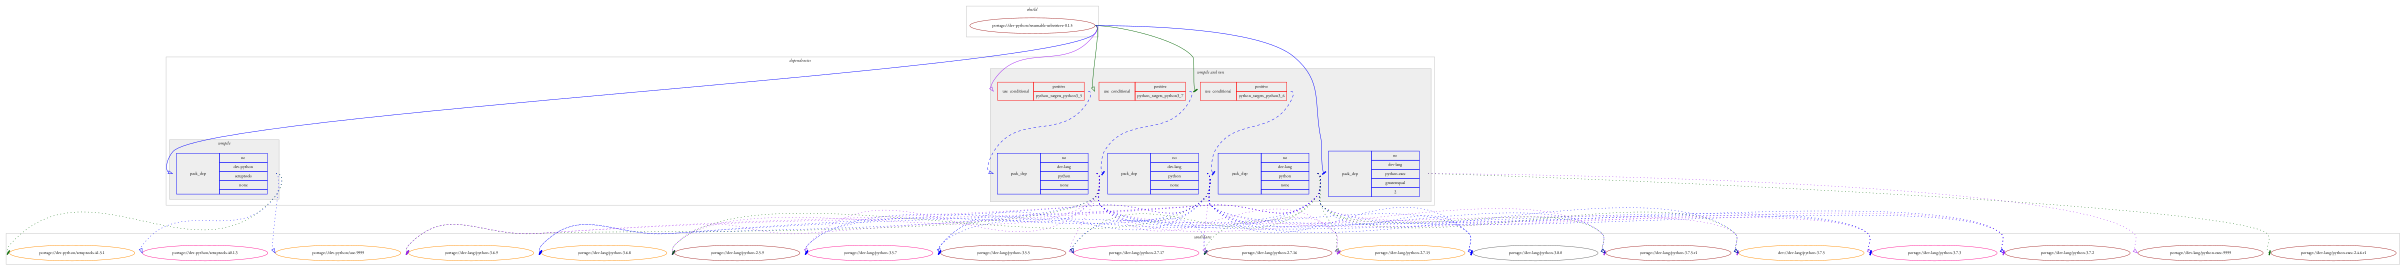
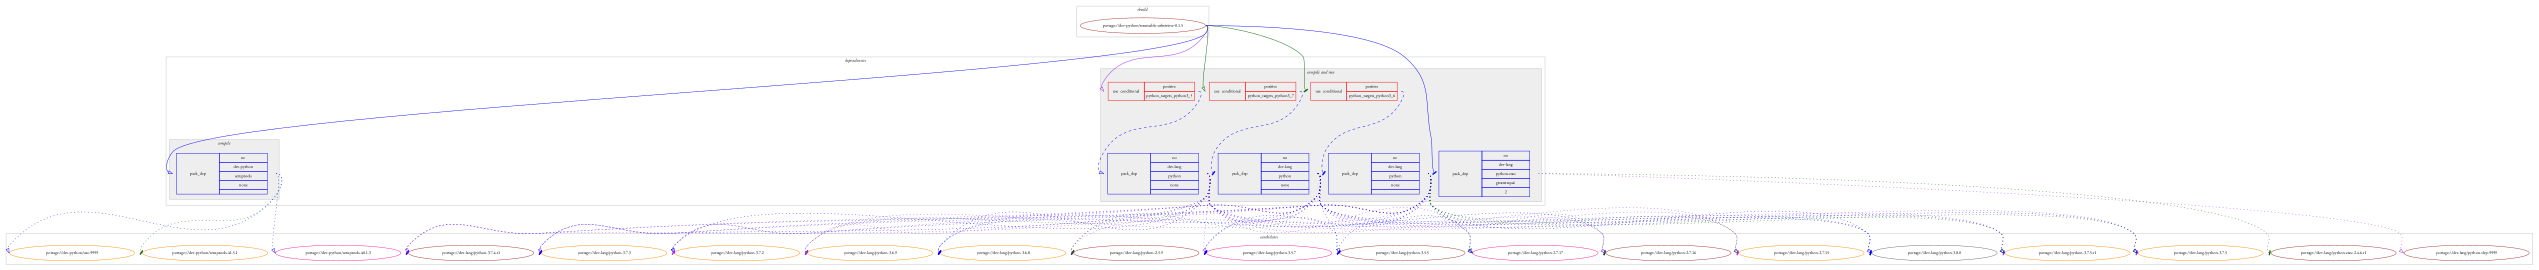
node "portage://dev-lang/python-3.7.4-r1": added
node "portage://dev-lang/python-3.7.5-r1": color brown -> darkorange
node "dev://dev-lang/python-3.7.5": label "dev://dev-lang/python-3.7.5" -> "portage://dev-lang/python-3.7.5"
node "portage://dev-lang/python-3.7.3": color deeppink -> darkorange
node "portage://dev-lang/python-3.7.2": color brown -> darkorange
node "portage://dev-lang/python-exec-9999": label "portage://dev-lang/python-exec-9999" -> "portage://dev-lang/python-dep-9999"
